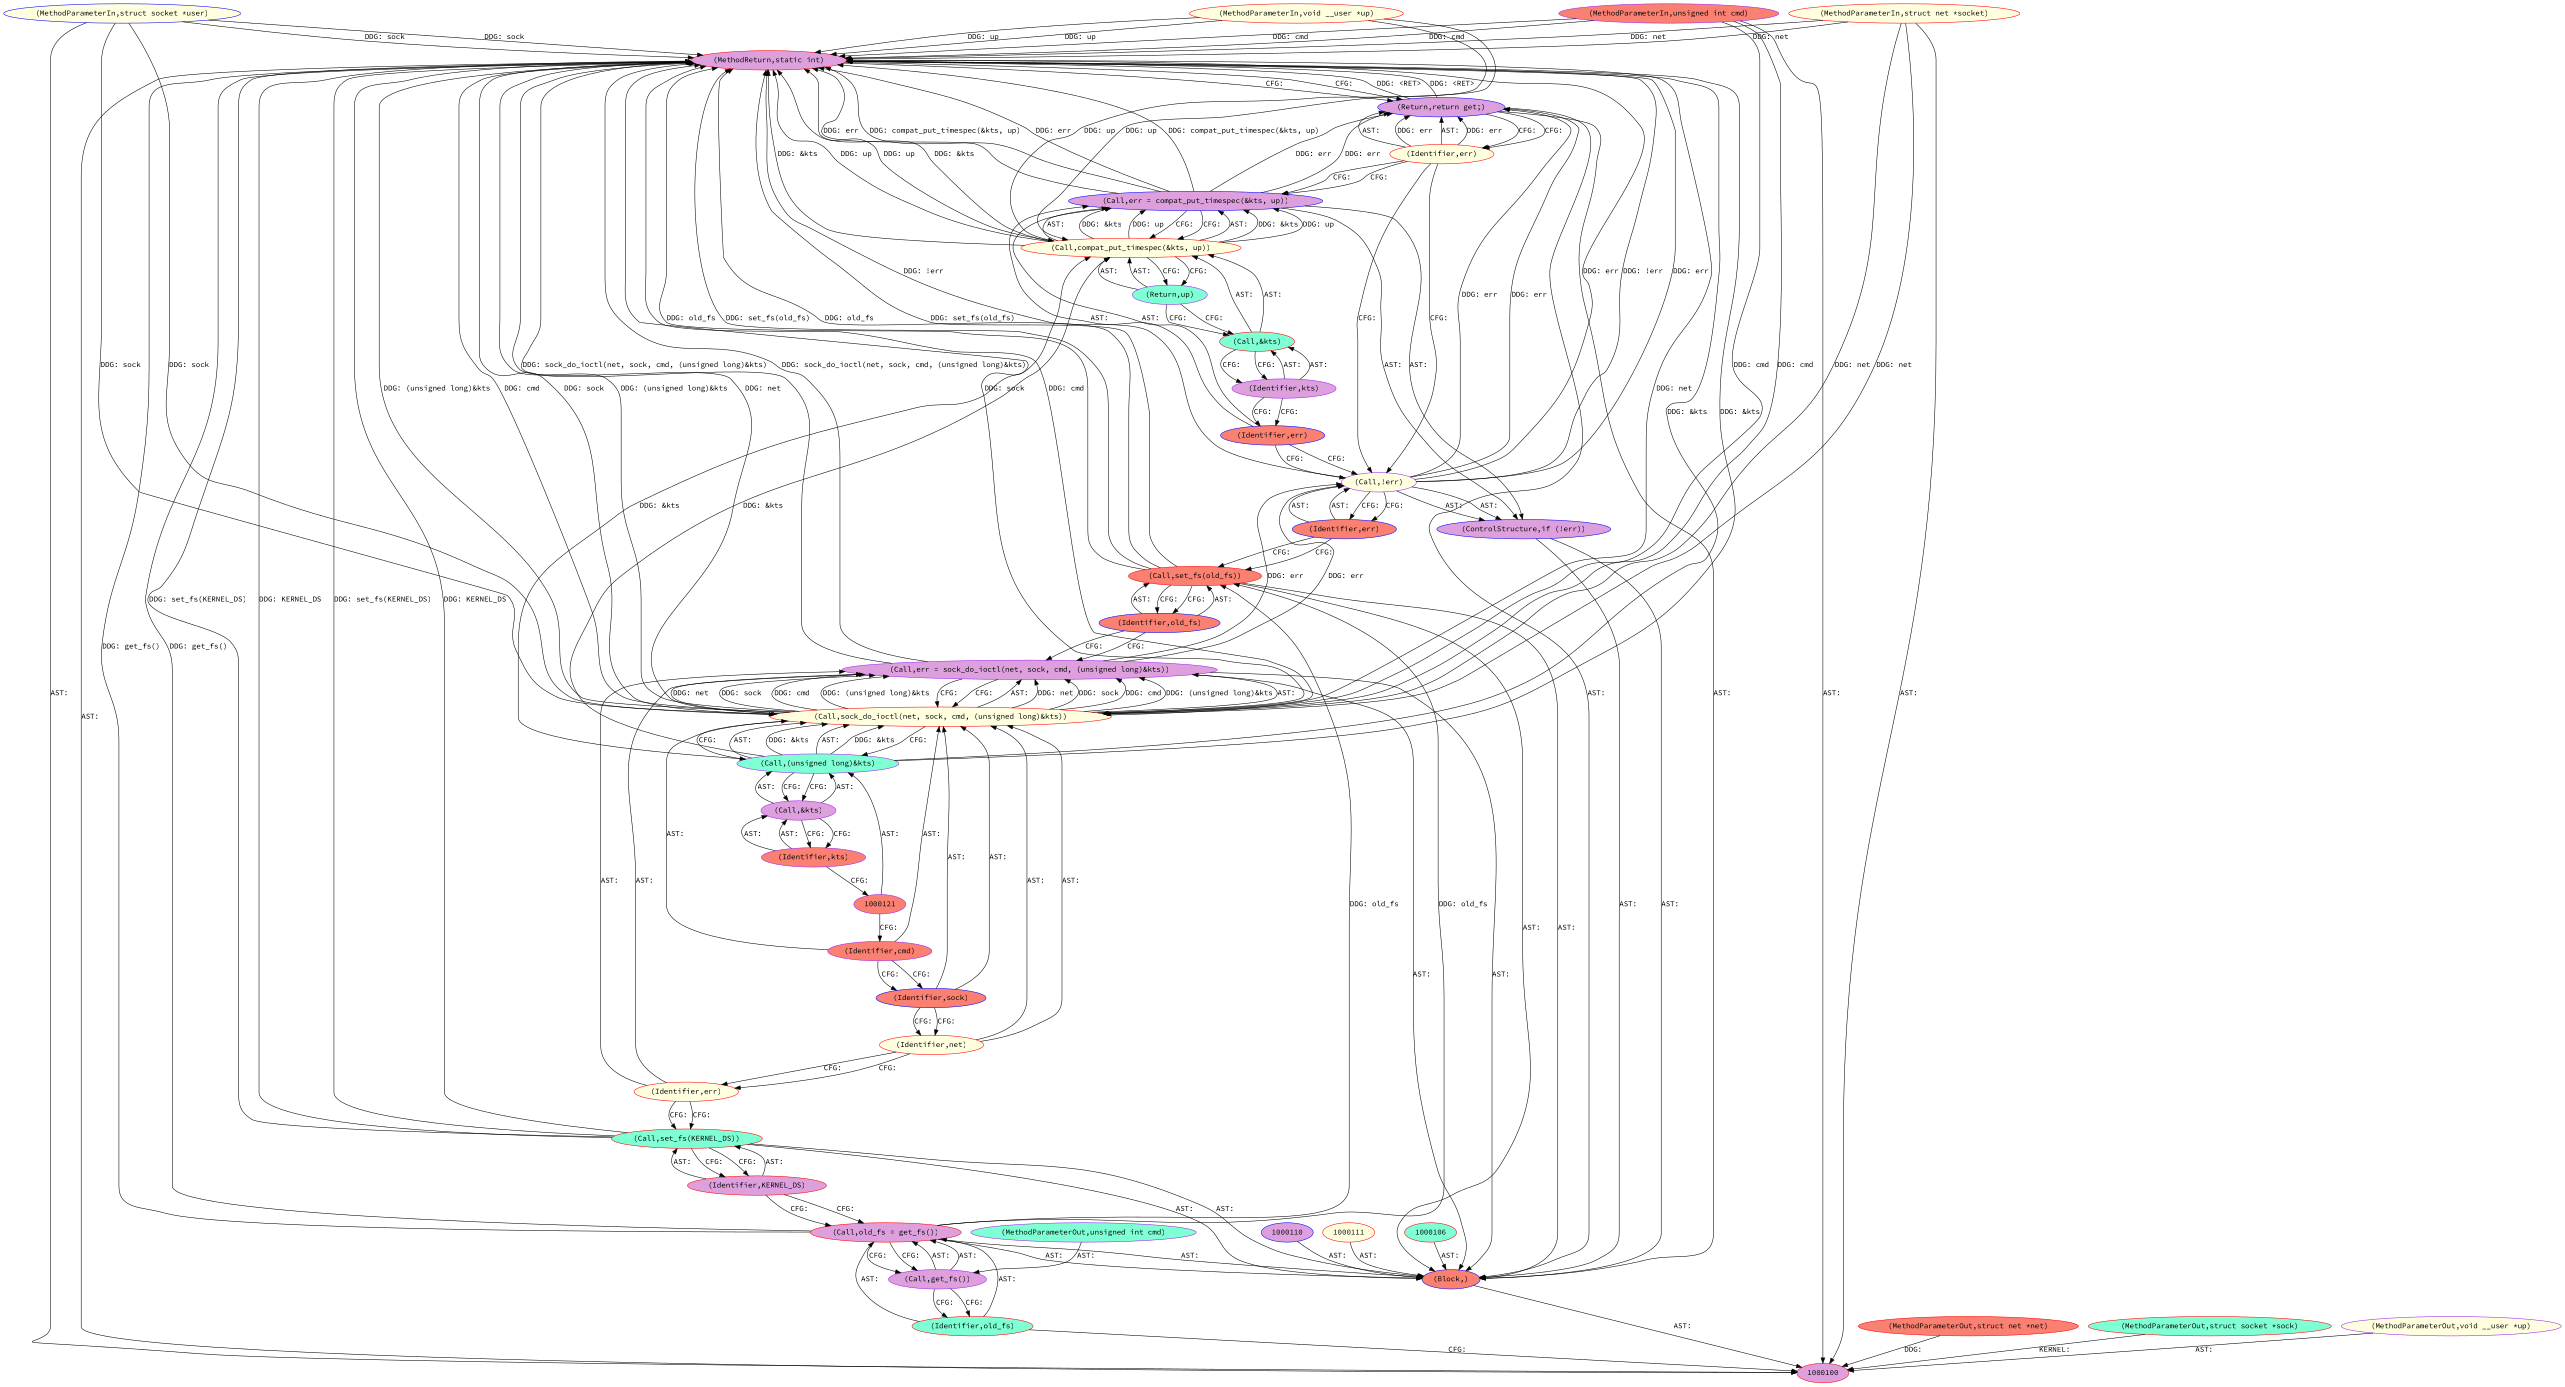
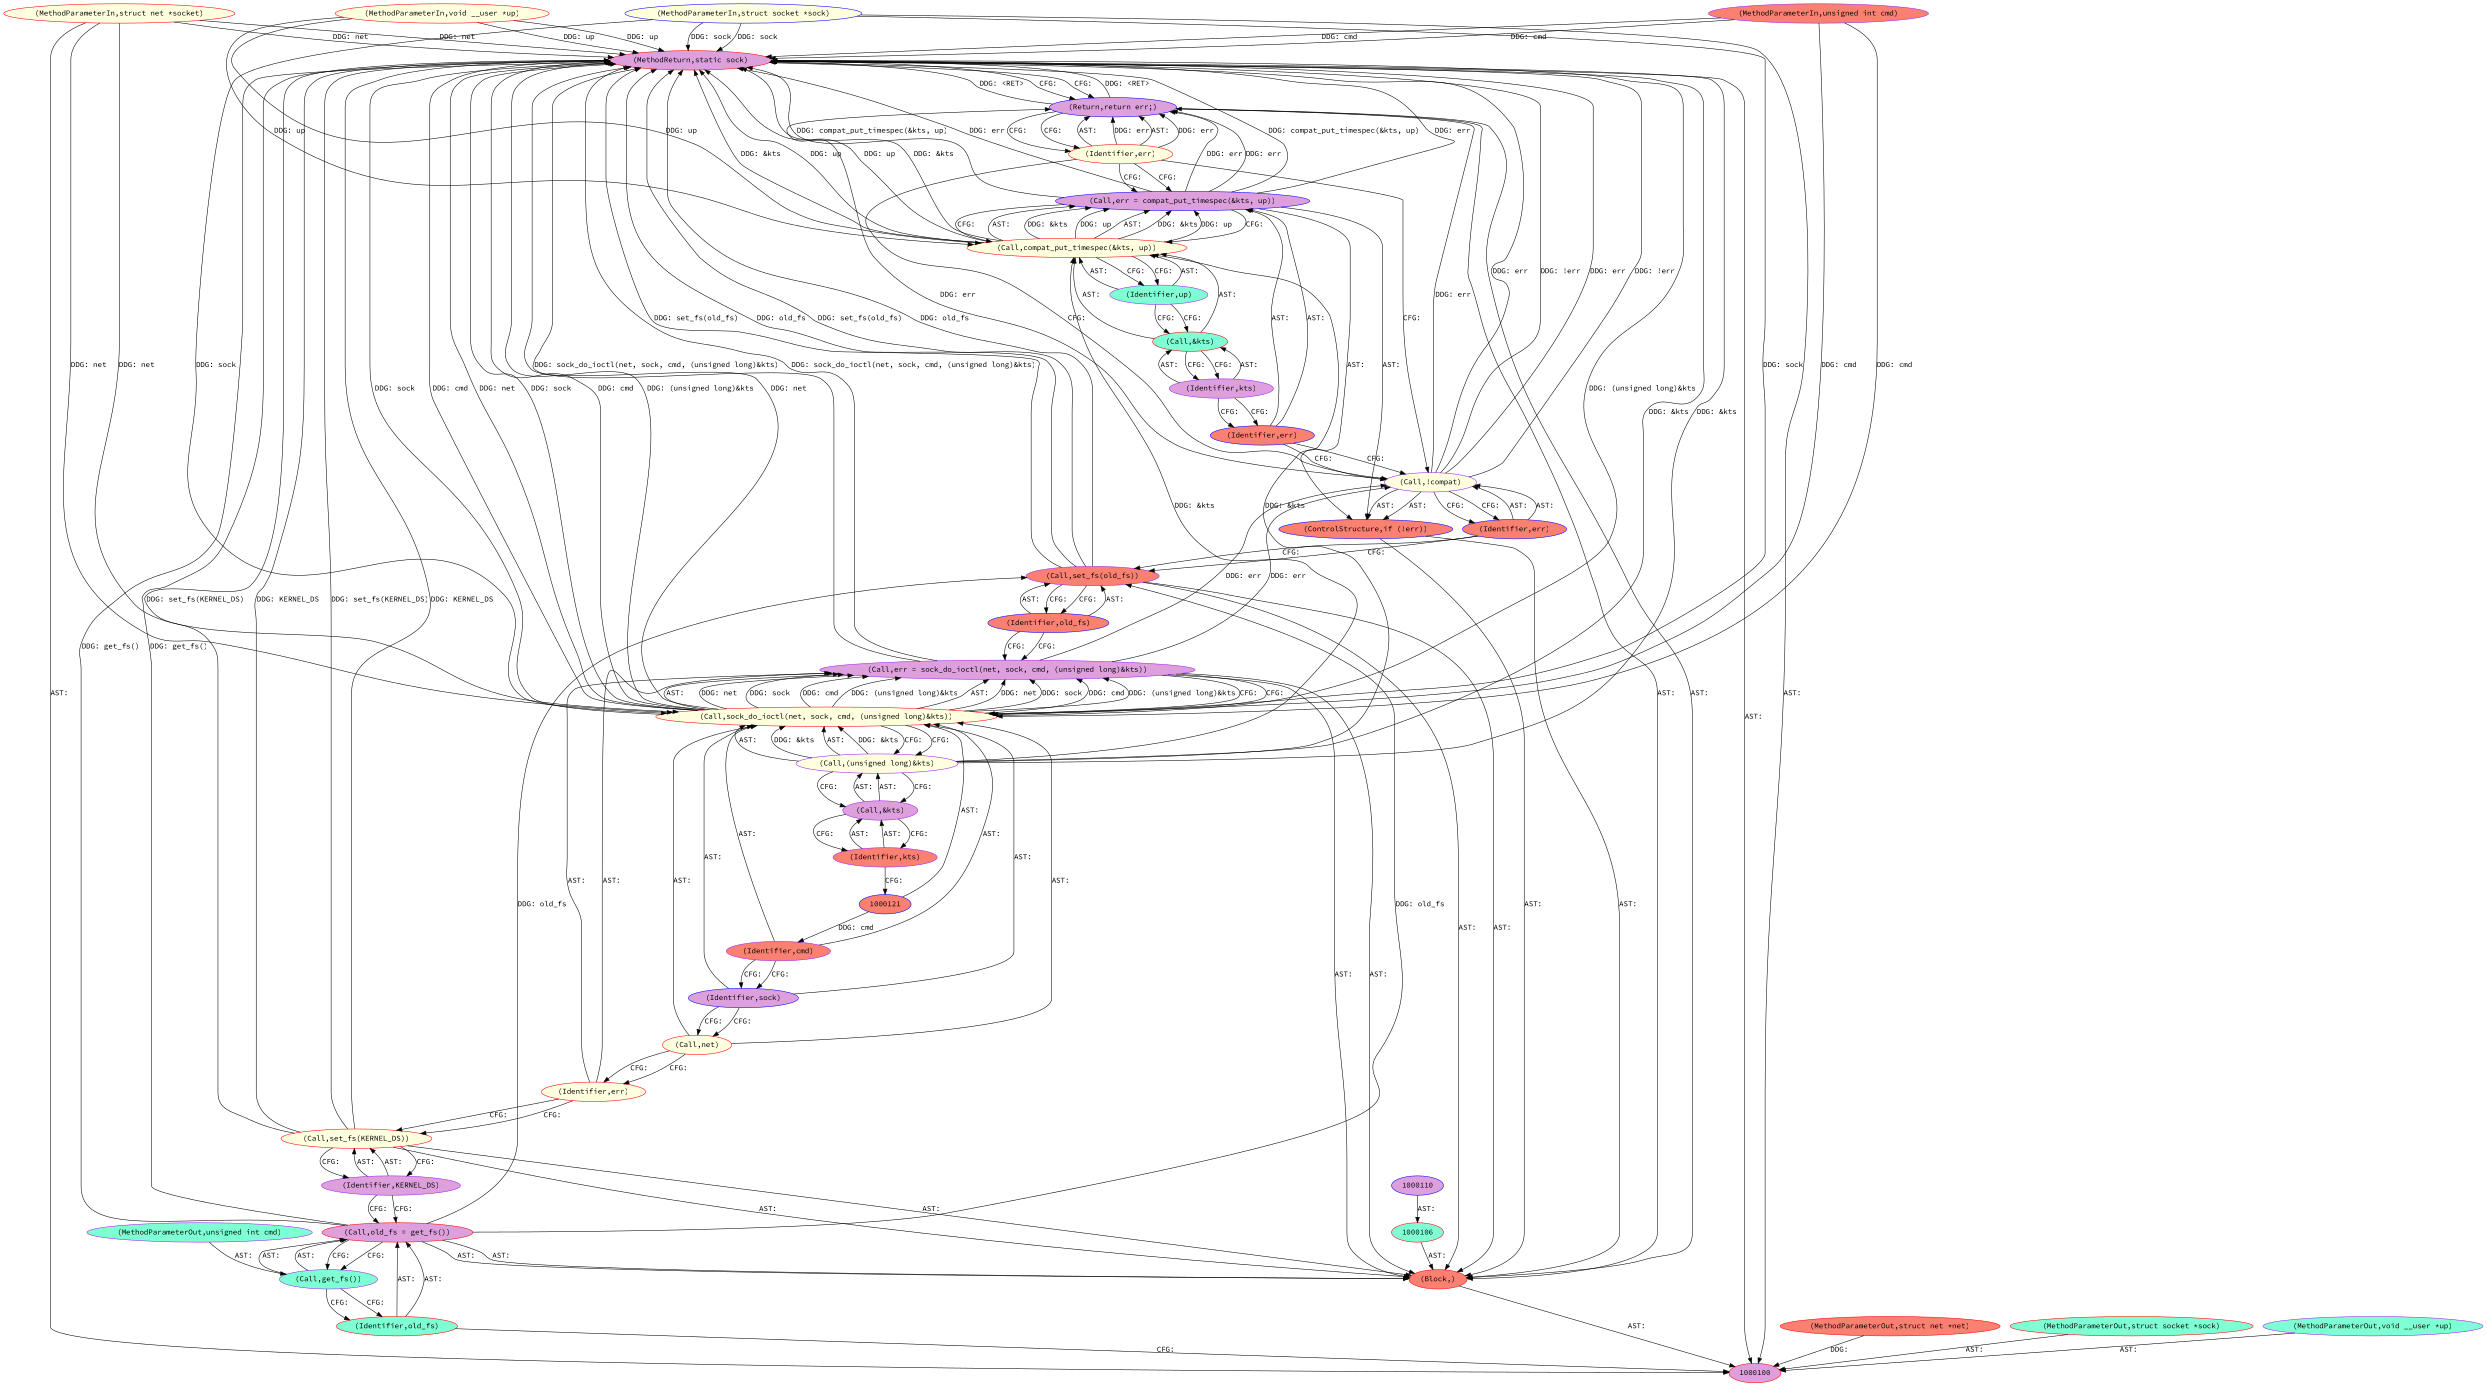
node "(MethodParameterIn,struct socket *user)": label "(MethodParameterIn,struct socket *user)" -> "(MethodParameterIn,struct socket *sock)"
node "(MethodReturn,static int)": label "(MethodReturn,static int)" -> "(MethodReturn,static sock)"
node "(Return,return get;)": label "(Return,return get;)" -> "(Return,return err;)"
node "(Return,up)": label "(Return,up)" -> "(Identifier,up)"
node "(Call,!err)": label "(Call,!err)" -> "(Call,!compat)"
node "(ControlStructure,if (!err))": fillcolor plum -> salmon
node "(Call,set_fs(old_fs))": color red -> purple
edge "(MethodParameterIn,unsigned int cmd)" -> "1000100": removed, label "AST:"
node "(Call,(unsigned long)&kts)": fillcolor aquamarine -> lightyellow
edge "1000121" -> "(Call,(unsigned long)&kts)": now "1000121" -> "(Call,sock_do_ioctl(net, sock, cmd, (unsigned long)&kts))"
node "1000121": color purple -> blue
edge "1000121" -> "(Identifier,cmd)": label "CFG: " -> "DDG: cmd"
node "(Identifier,sock)": fillcolor salmon -> plum
node "(Identifier,net)": label "(Identifier,net)" -> "(Call,net)"
node "(Call,set_fs(KERNEL_DS))": fillcolor aquamarine -> lightyellow
node "(Identifier,KERNEL_DS)": color red -> purple
node "1000111": removed
edge "1000110" -> "(Block,)": now "1000110" -> "1000106"
node "(Call,get_fs())": fillcolor plum -> aquamarine
node "(Block,)": color blue -> red
node "(MethodParameterOut,void __user *up)": fillcolor lightyellow -> aquamarine
edge "(MethodParameterOut,struct socket *sock)" -> "1000100": label "KERNEL: " -> "AST: "
